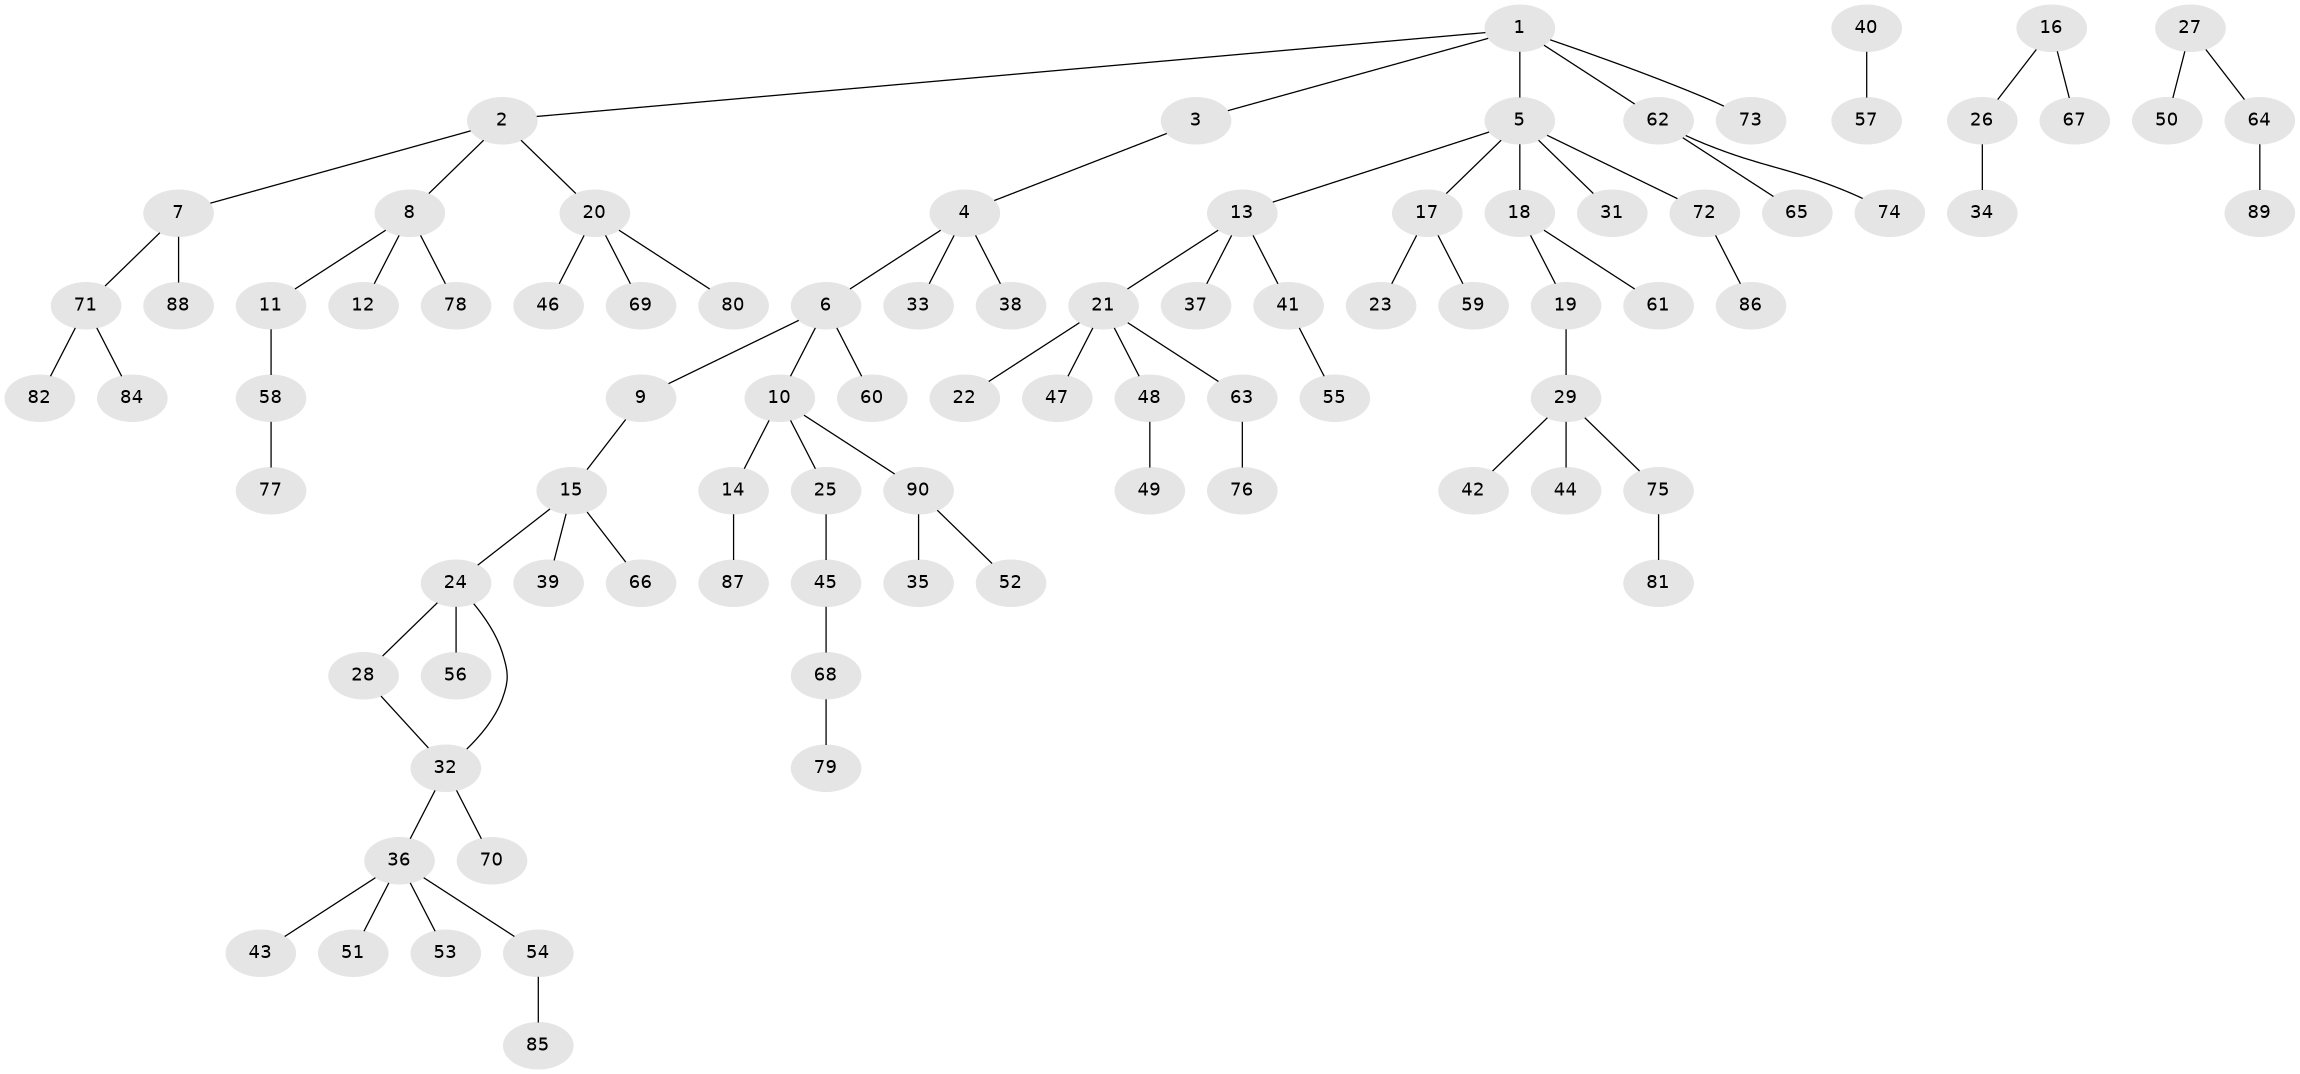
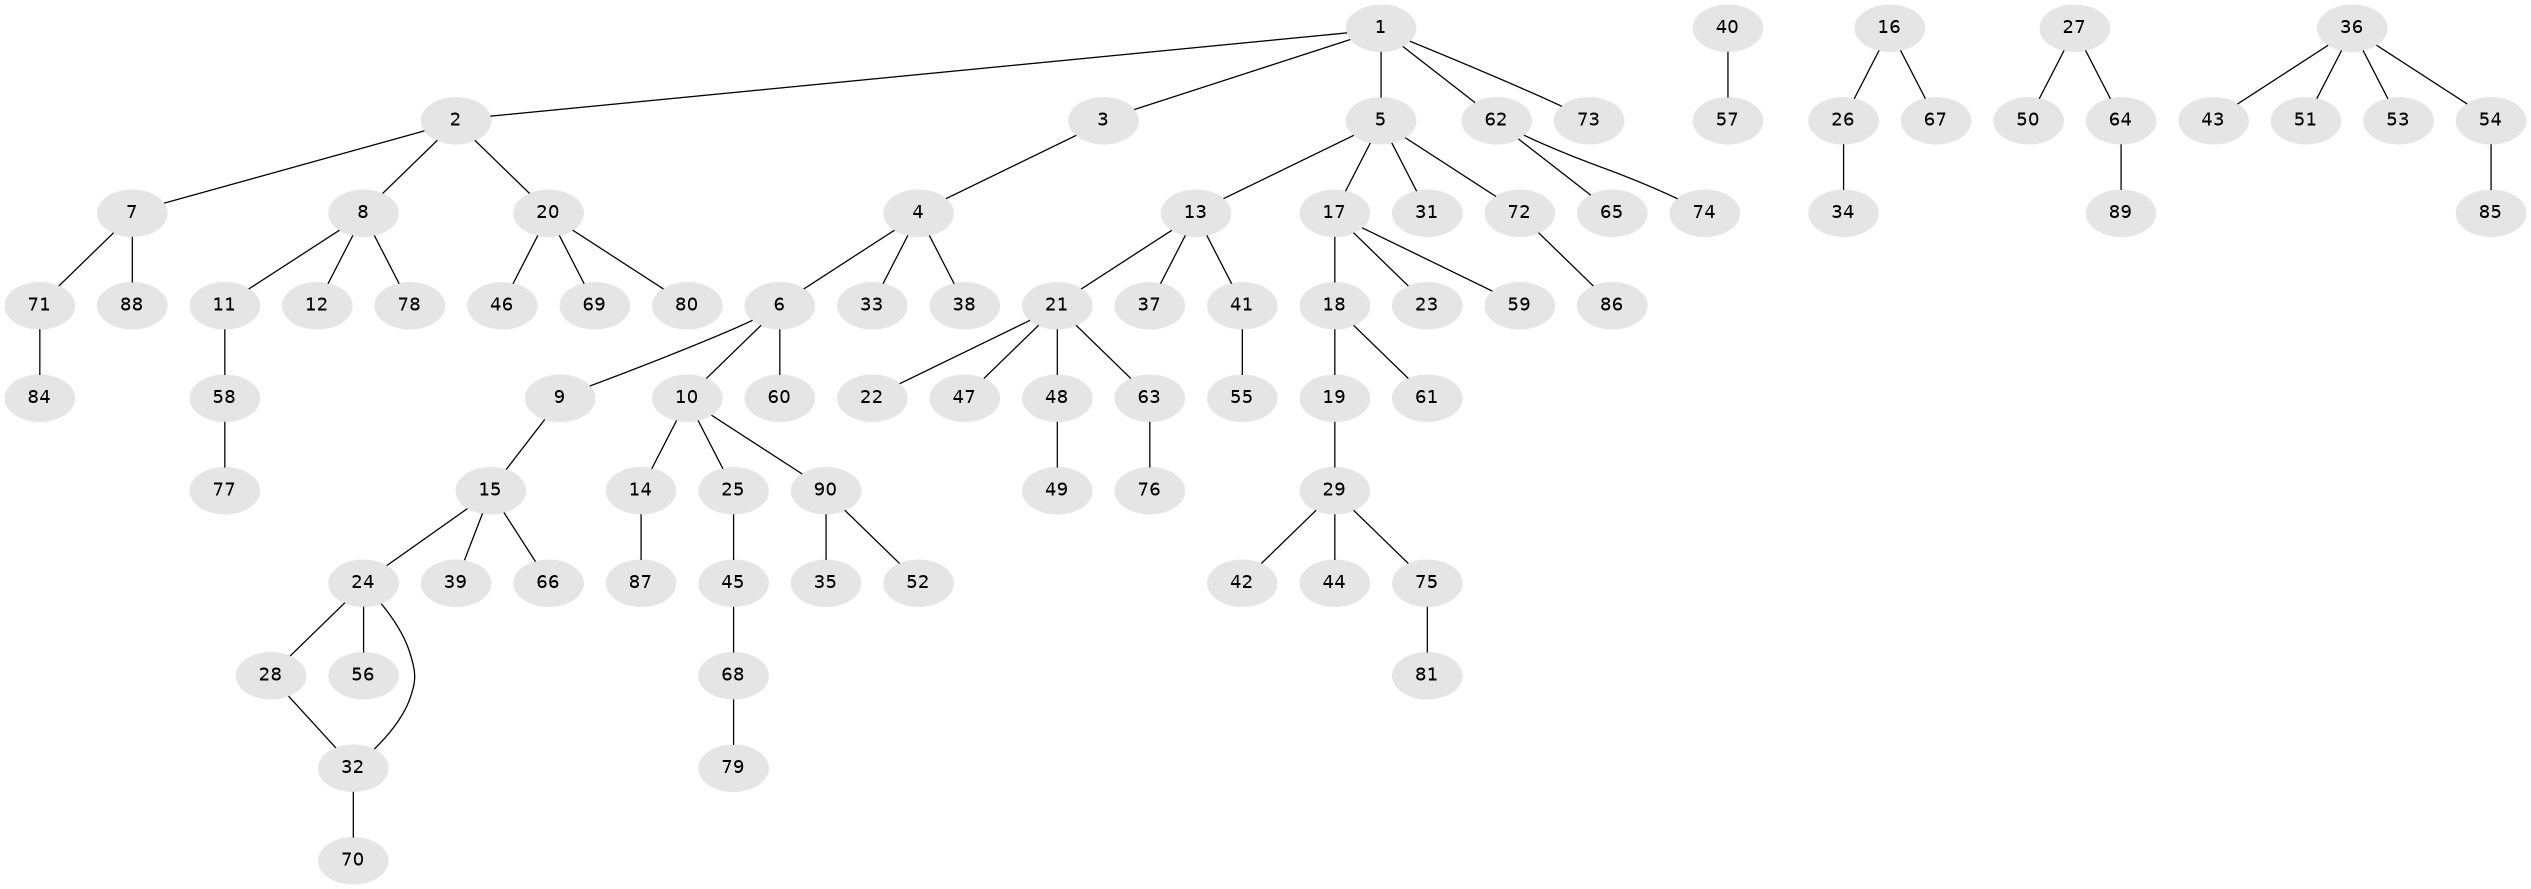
edge "5" -- "18": now "17" -- "18"
node "82": removed
edge "32" -- "36": removed
